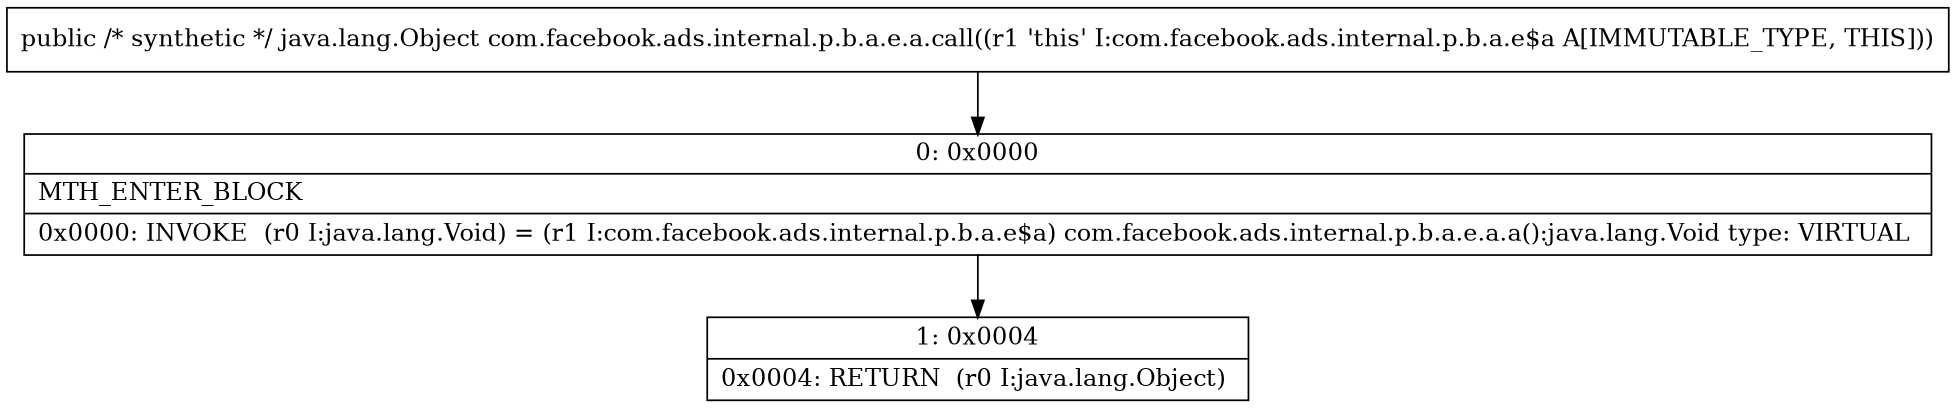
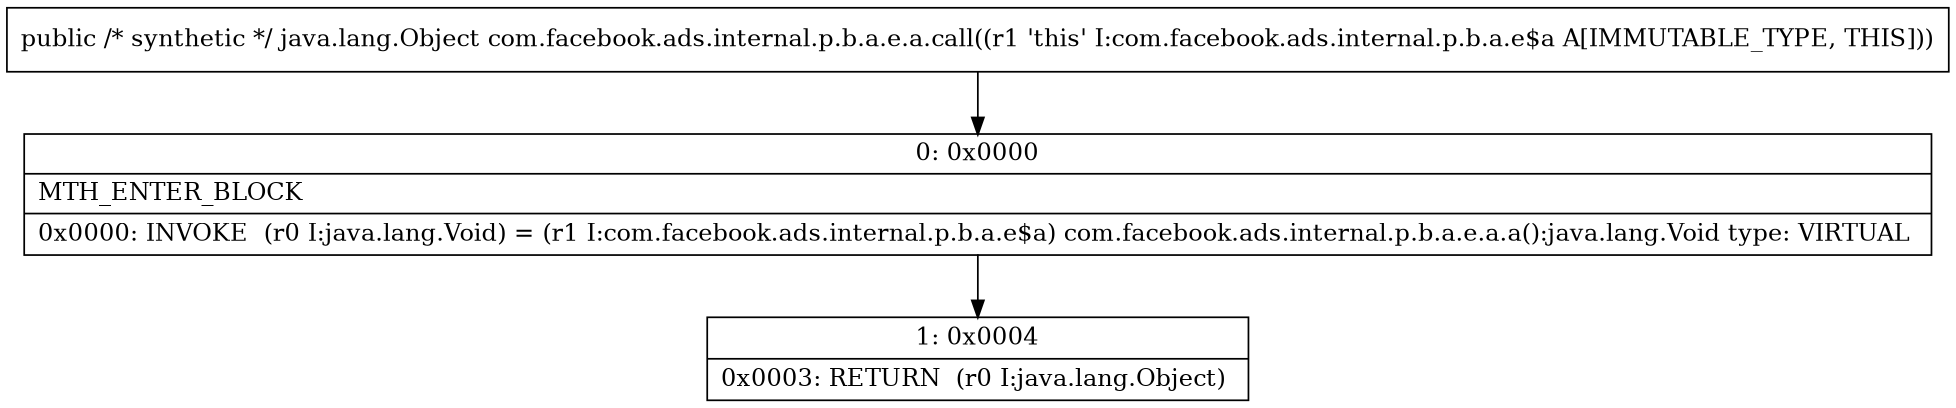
node "1: 0x0004": text "0x0004: RETURN  (r0 I:java.lang.Object)" -> "0x0003: RETURN  (r0 I:java.lang.Object)"
